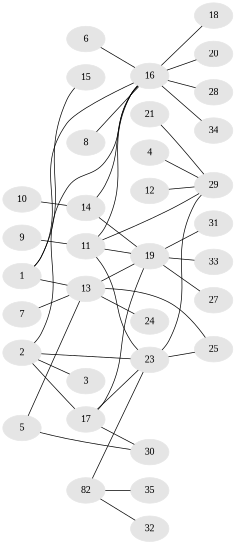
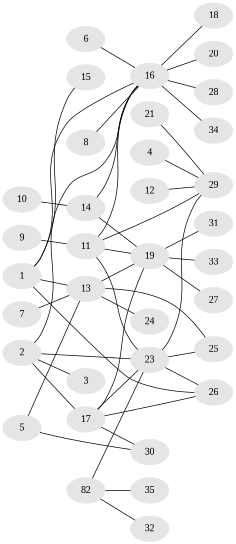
node "26": added
